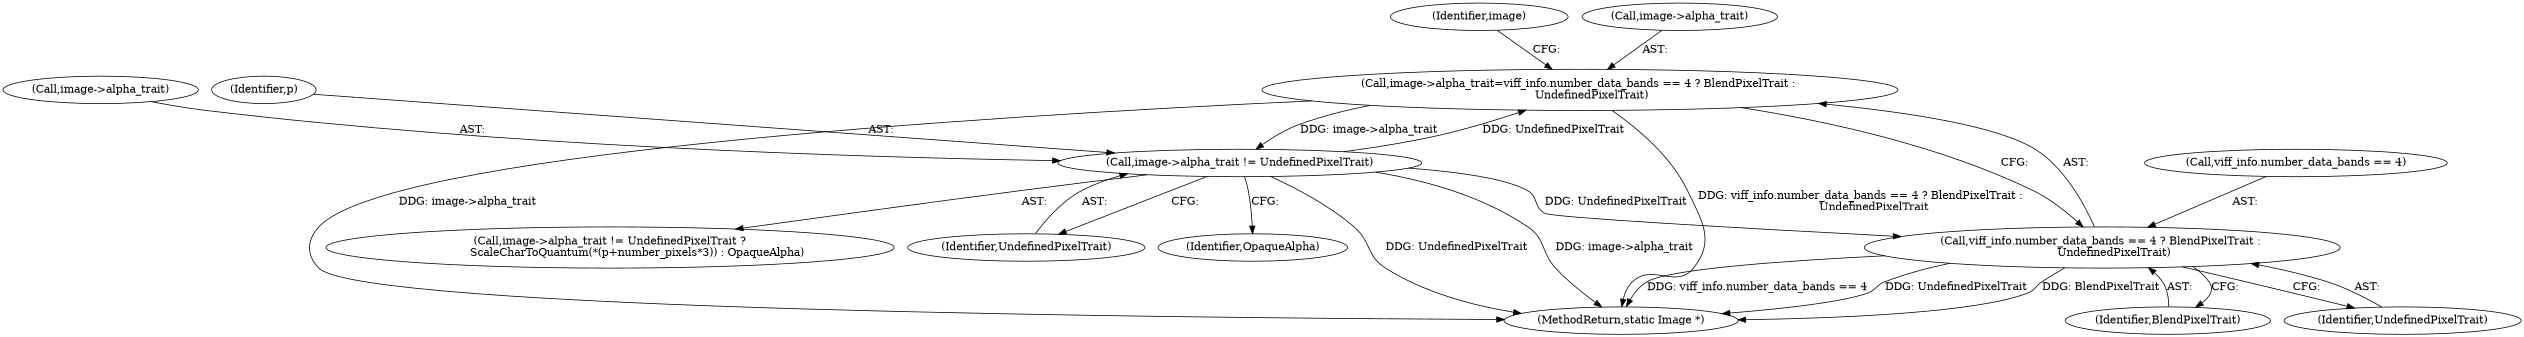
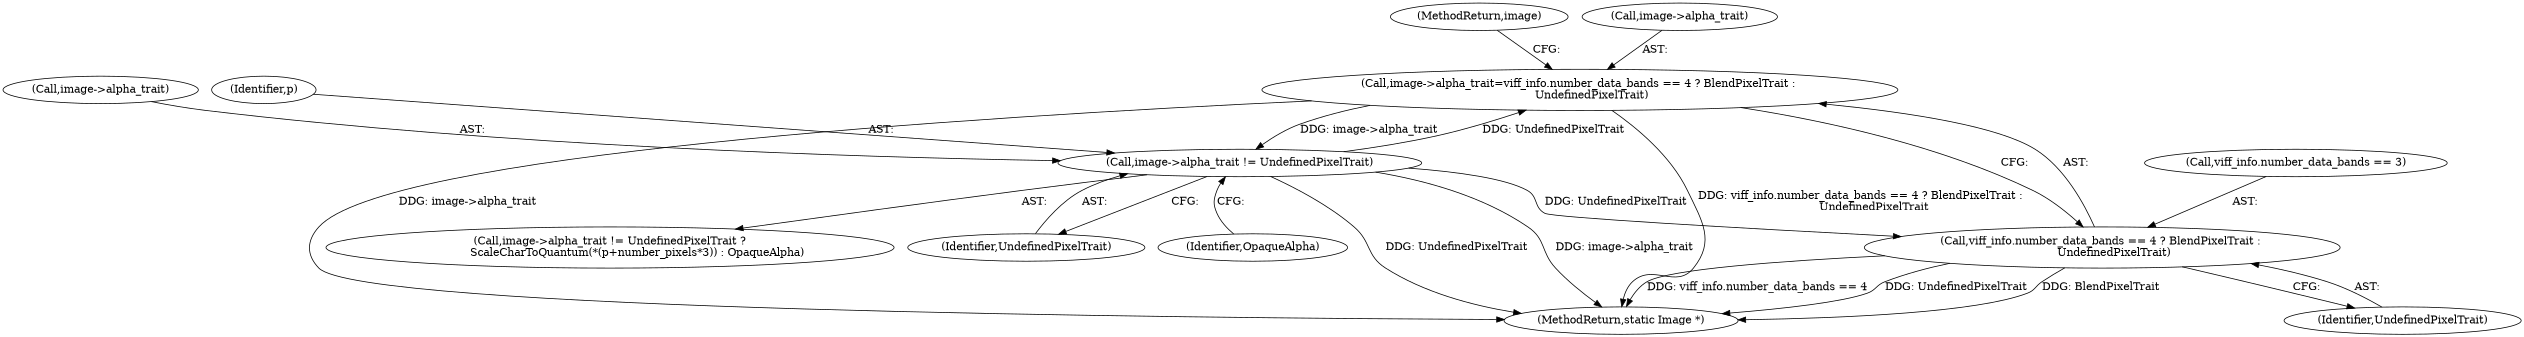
node "(Identifier,image)": label "(Identifier,image)" -> "(MethodReturn,image)"
node "(Call,viff_info.number_data_bands == 4)": label "(Call,viff_info.number_data_bands == 4)" -> "(Call,viff_info.number_data_bands == 3)"
edge "(Call,image->alpha_trait != UndefinedPixelTrait)" -> "(Identifier,OpaqueAlpha)": reversed
node "(Identifier,BlendPixelTrait)": removed
